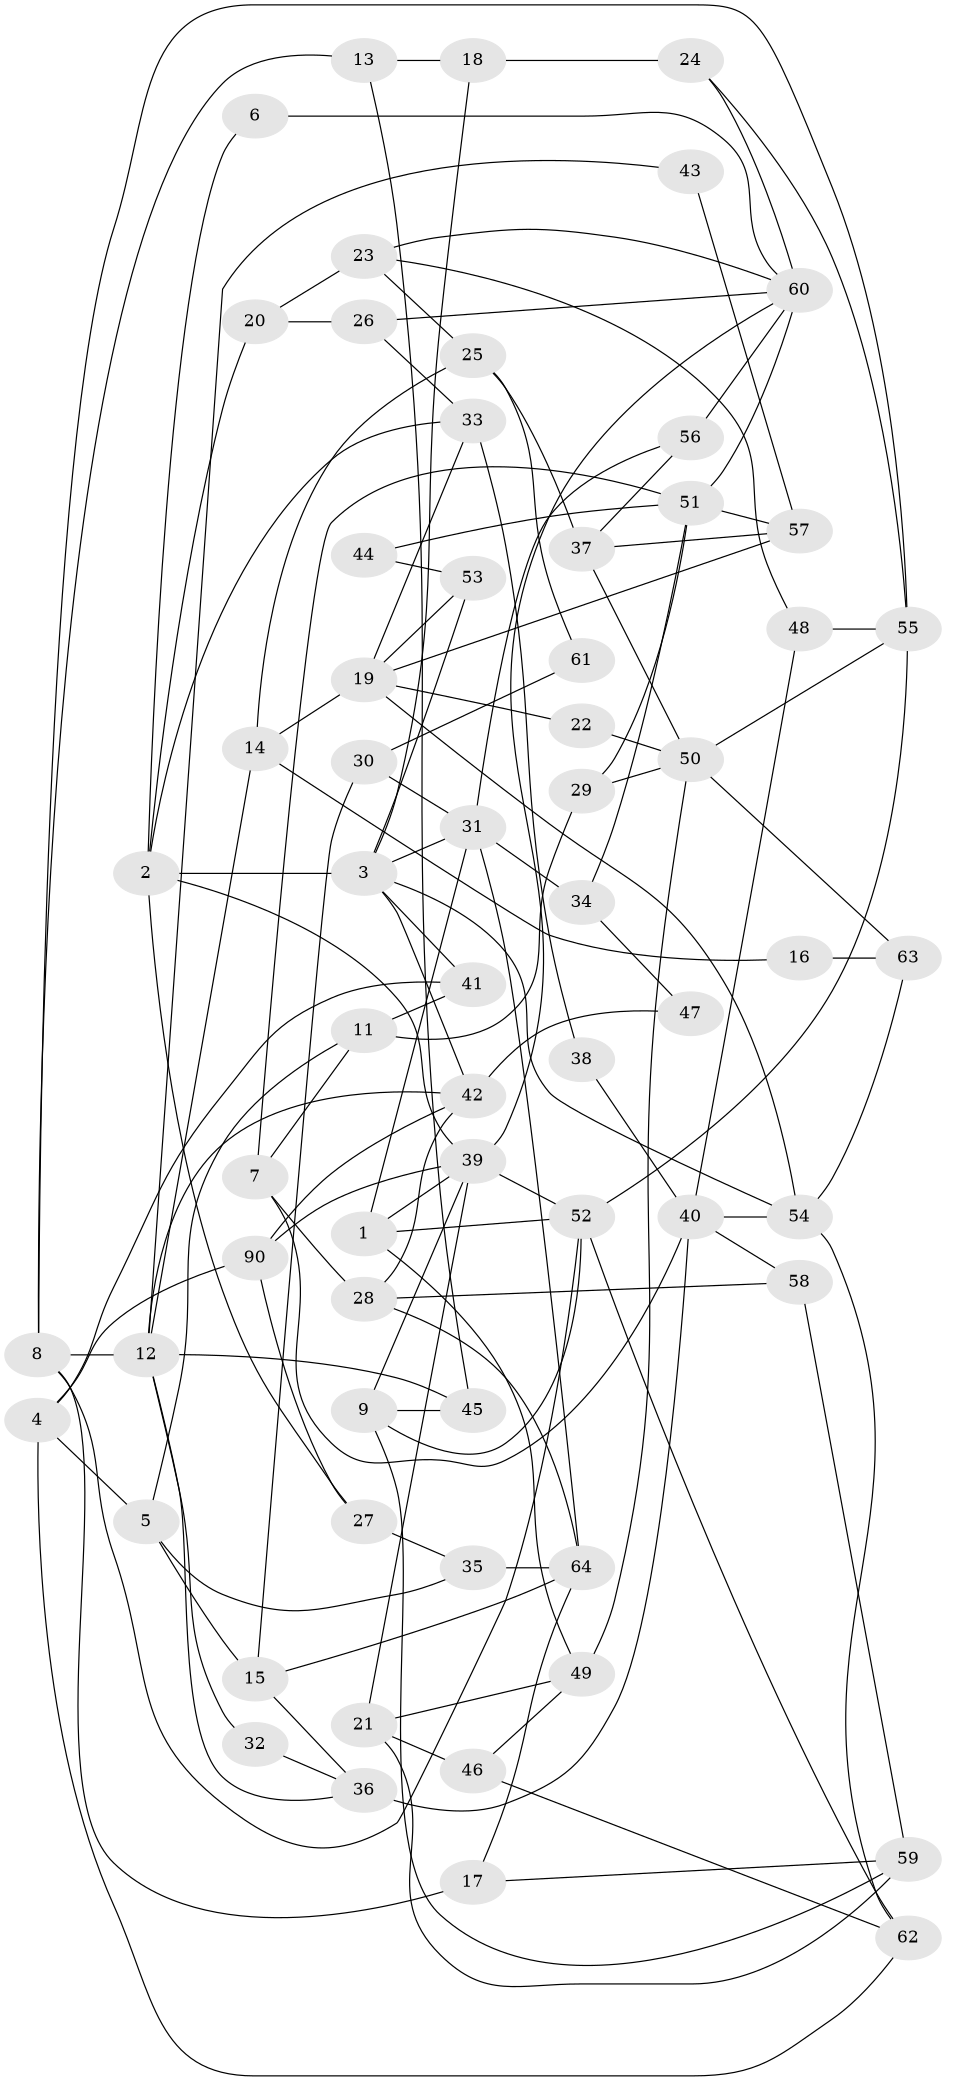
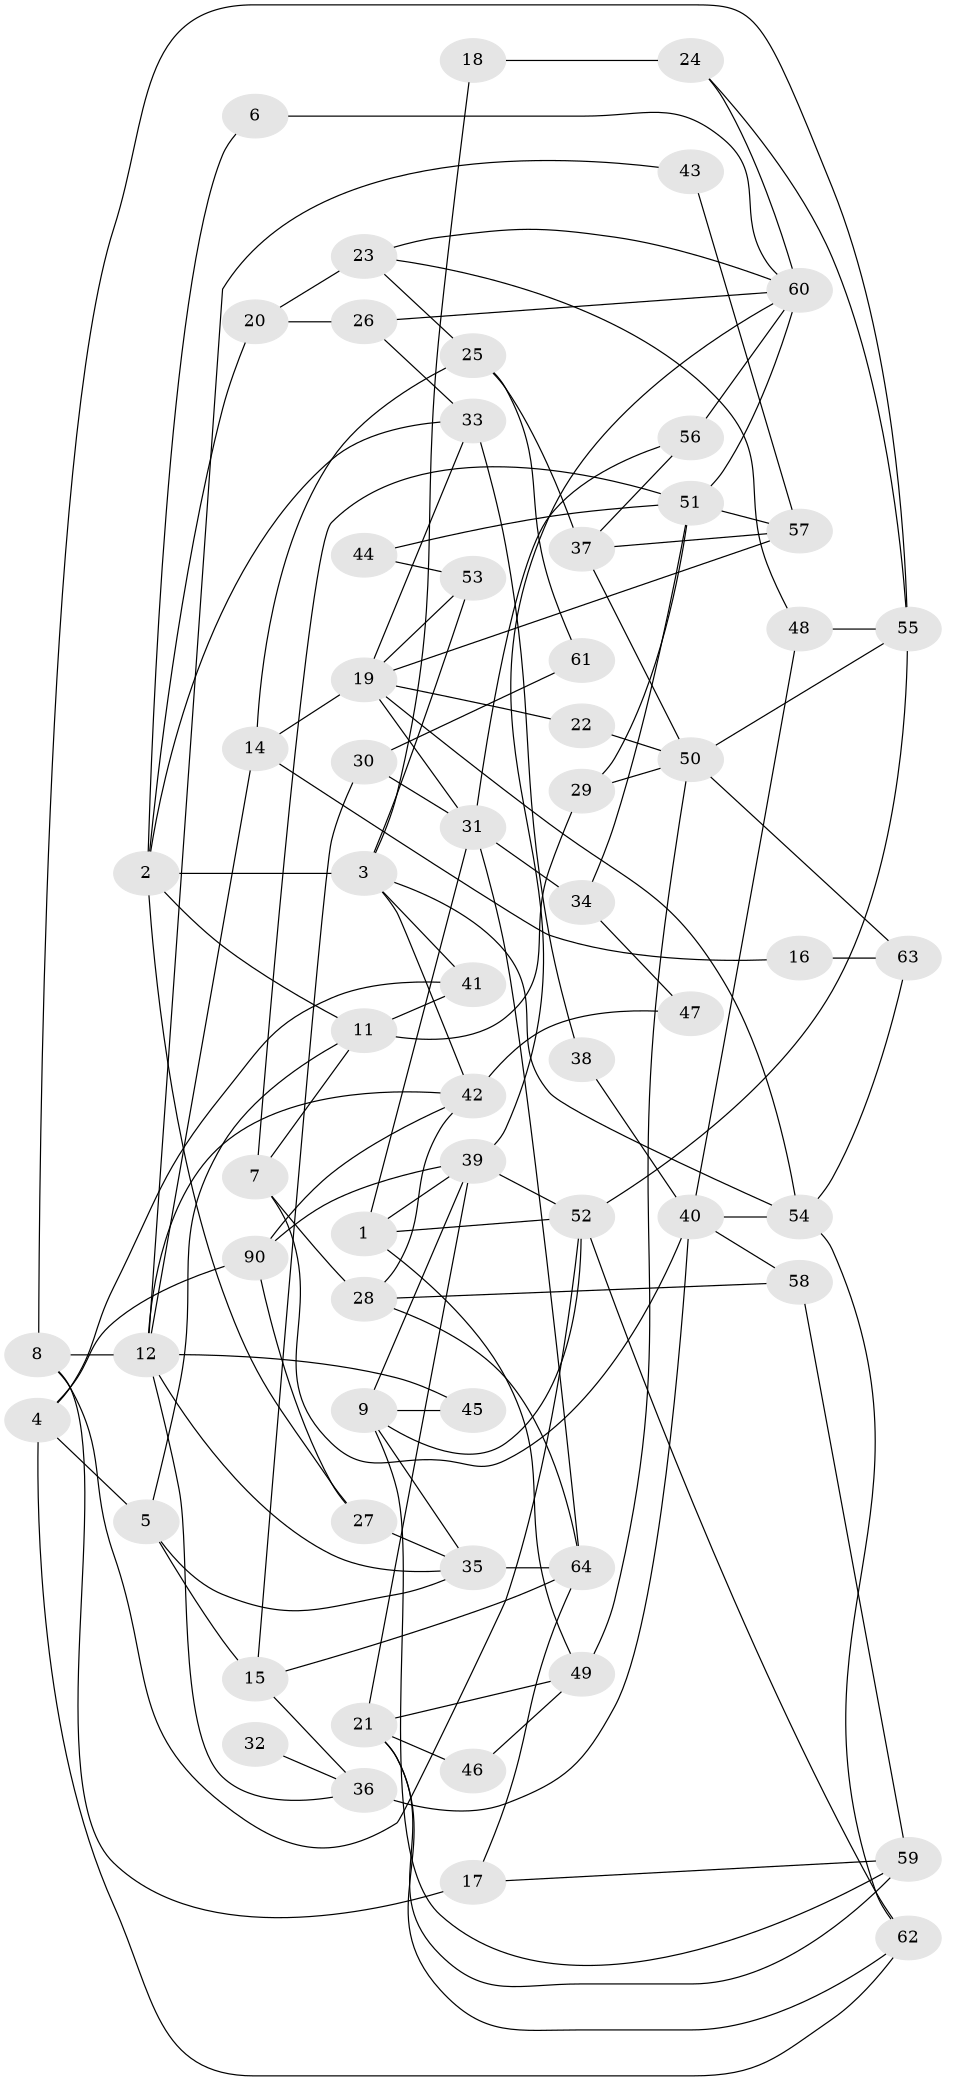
node "13": removed
edge "31" -- "3": now "31" -- "19"
edge "2" -- "39": now "2" -- "11"
edge "9" -- "35": added
edge "12" -- "32": now "12" -- "35"
edge "46" -- "62": now "21" -- "62"
